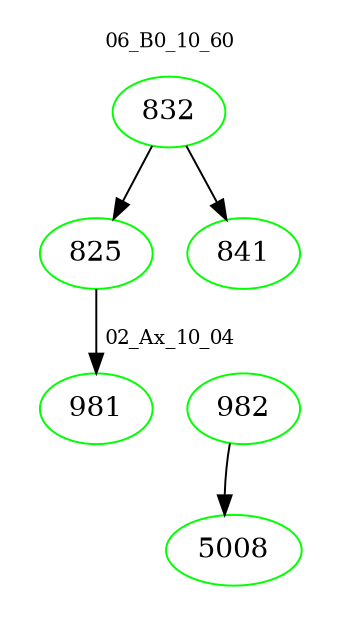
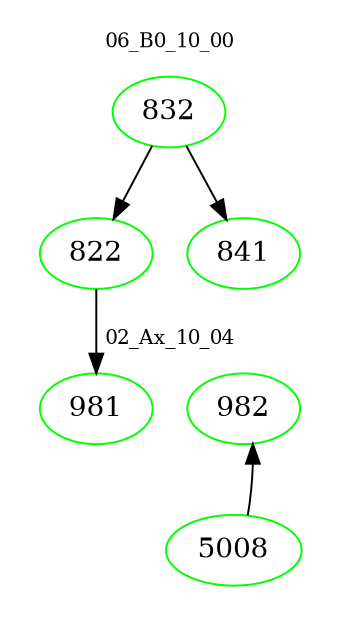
cluster "06_B0_10_60": label "06_B0_10_60" -> "06_B0_10_00"
node "825": label "825" -> "822"
edge "982" -> "5008": reversed
